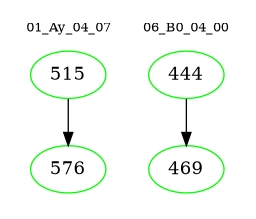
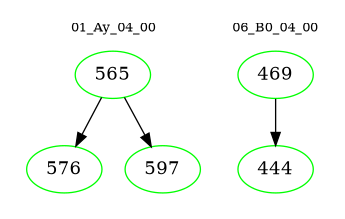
cluster "01_Ay_04_07": label "01_Ay_04_07" -> "01_Ay_04_00"
node "515": label "515" -> "565"
edge "444" -> "469": reversed
node "597": added
